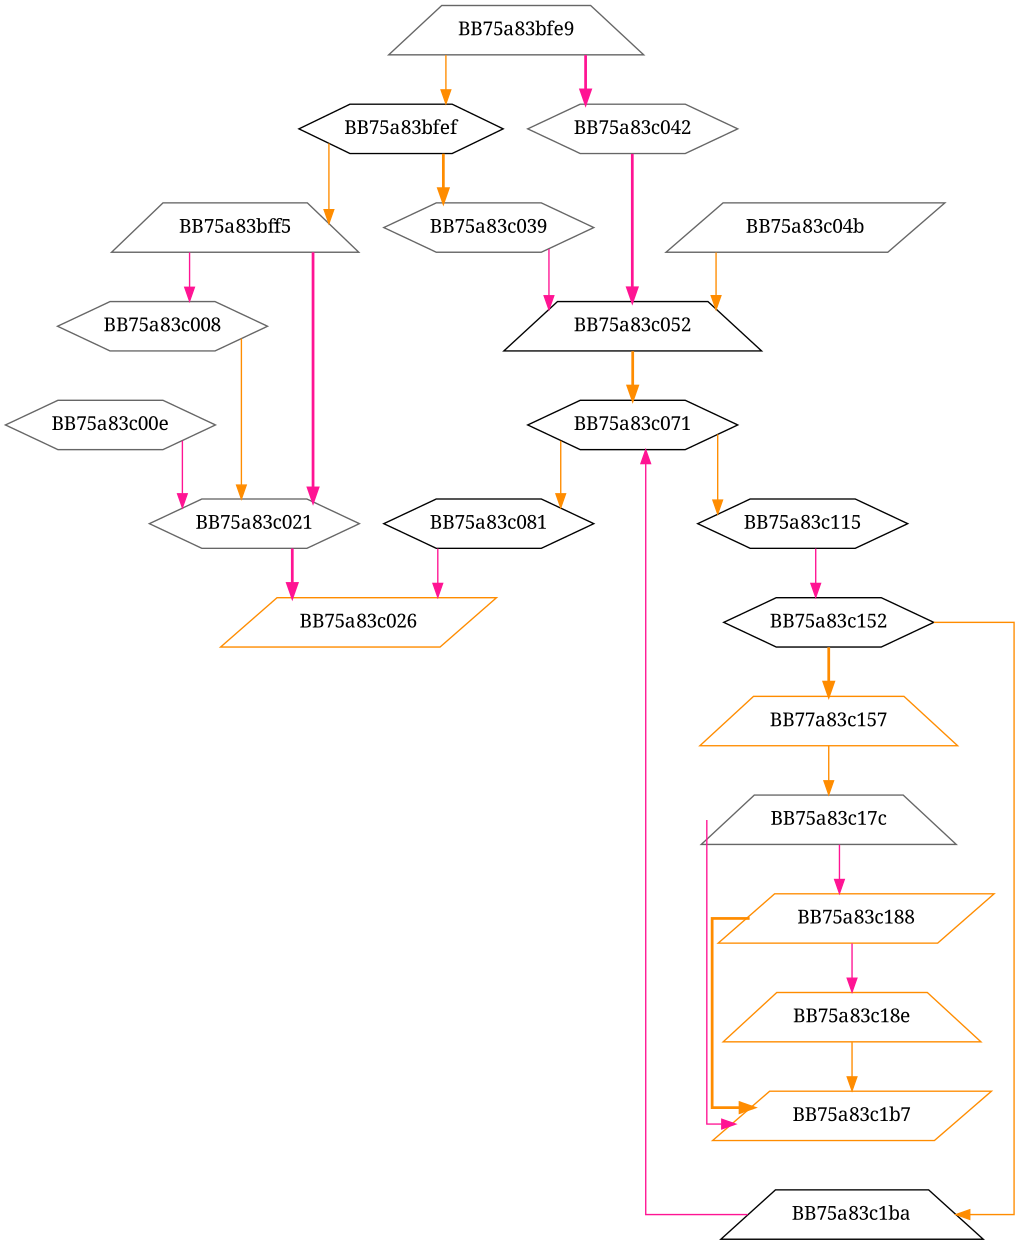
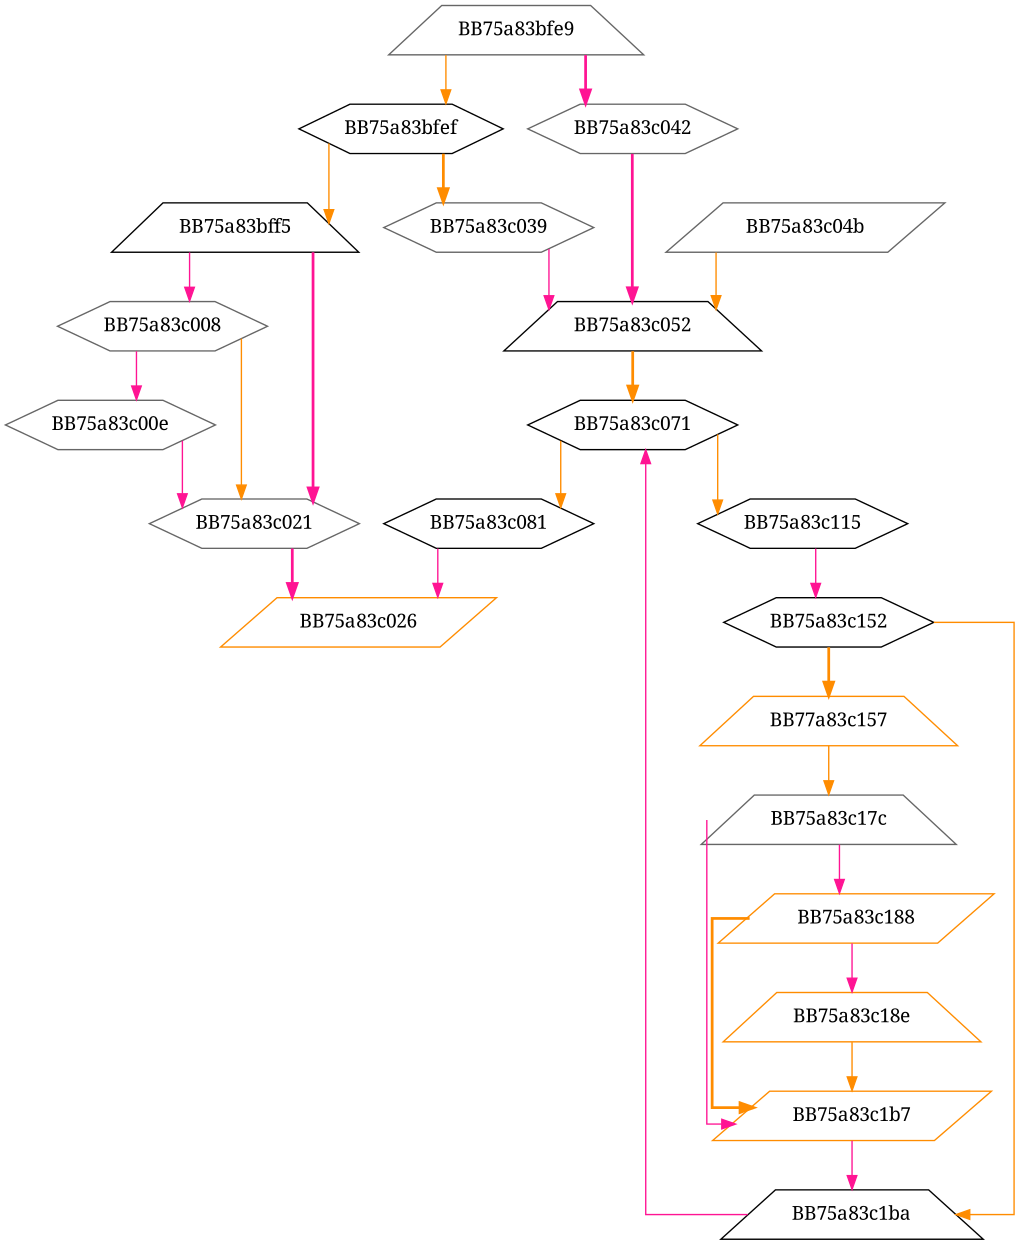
node "BB75a83bff5": color gray40 -> black
edge "BB75a83c008" -> "BB75a83c00e": added
edge "BB75a83c1b7" -> "BB75a83c1ba": added
